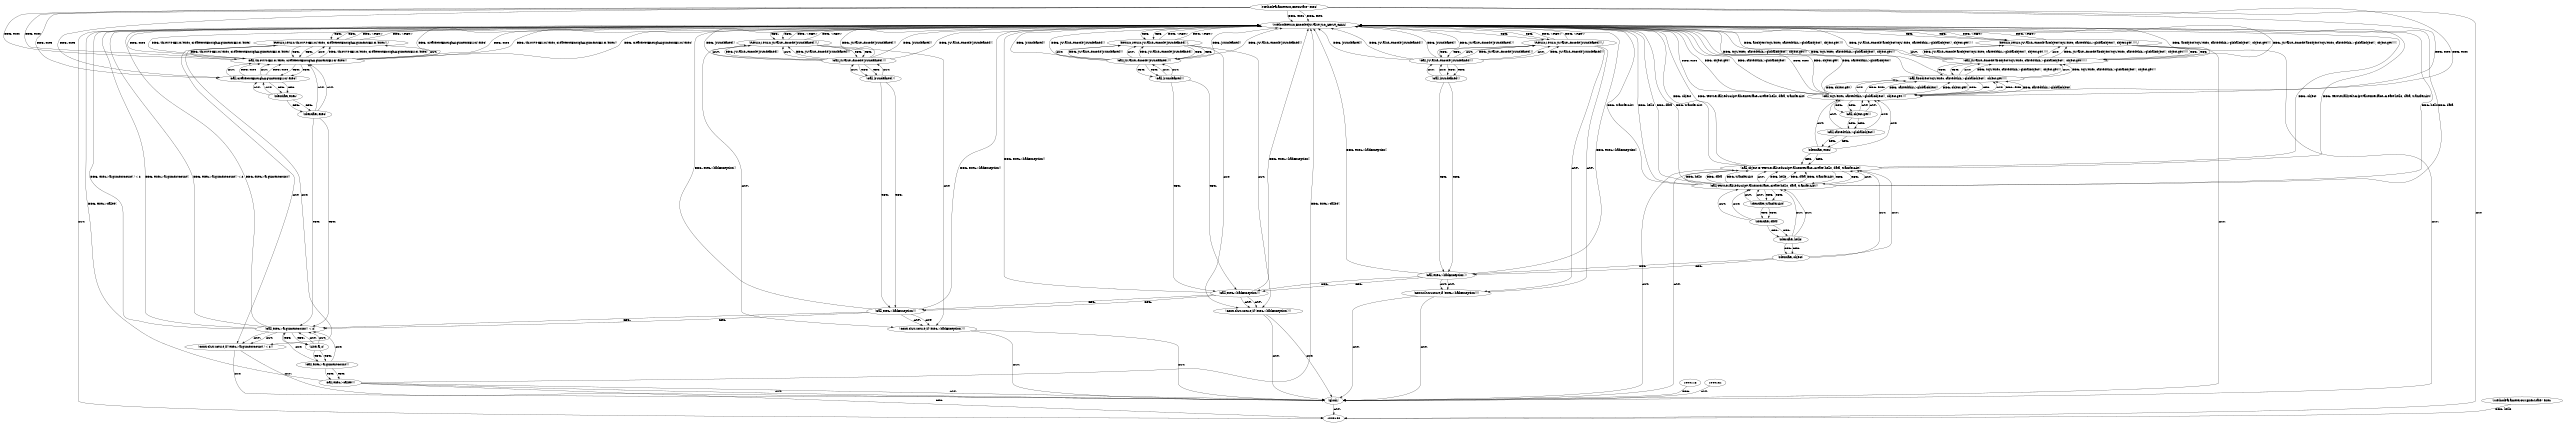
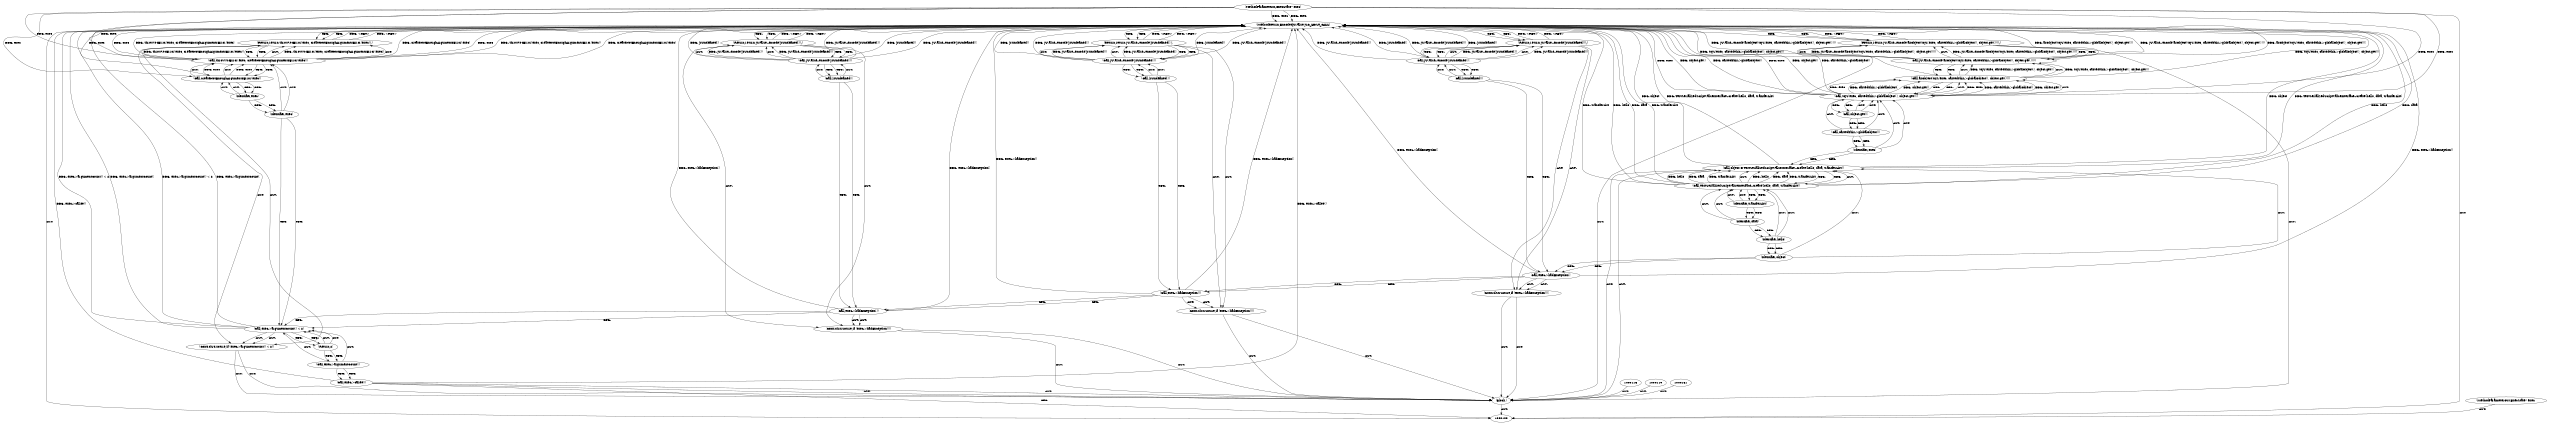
node "(Literal,2)": label "(Literal,2)" -> "(Return,2)"
node "1000119": added
edge "1000113" -> "(Block,)": label "DDG: " -> "AST: "
edge "(MethodParameterOut,ExecState* exec)" -> "1000100": label "DDG: hello" -> "AST: "
